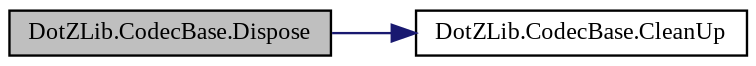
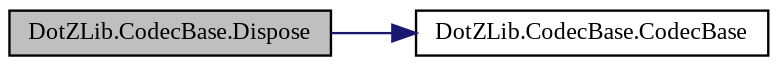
node "DotZLib.CodecBase.CleanUp": label "DotZLib.CodecBase.CleanUp" -> "DotZLib.CodecBase.CodecBase"
